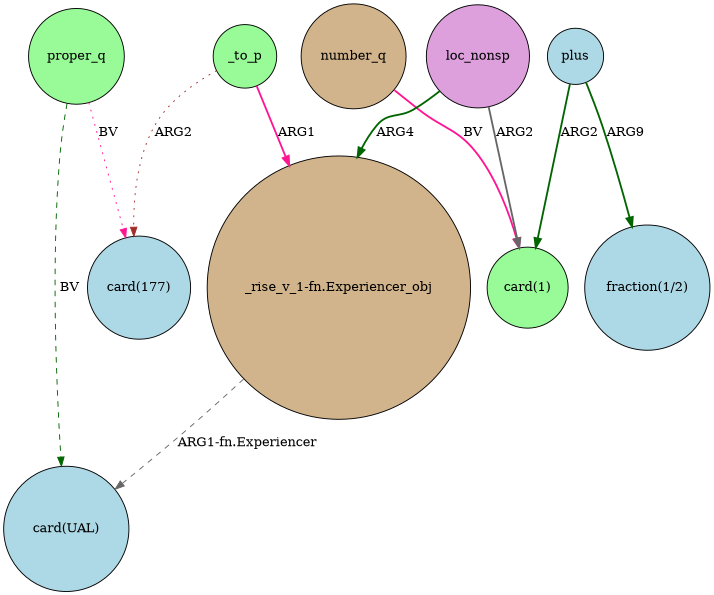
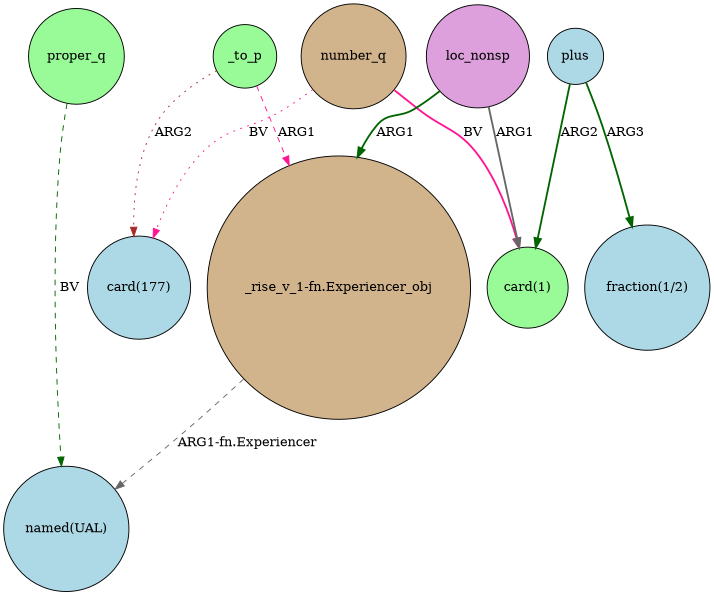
edge "_to_p" -> "_rise_v_1-fn.Experiencer_obj": style bold -> dashed
edge "loc_nonsp" -> "_rise_v_1-fn.Experiencer_obj": label "ARG4" -> "ARG1"
edge "loc_nonsp" -> "card(1)": label "ARG2" -> "ARG1"
edge "plus" -> "fraction(1/2)": label "ARG9" -> "ARG3"
edge "proper_q" -> "card(177)": now "number_q" -> "card(177)"
node "card(UAL)": label "card(UAL)" -> "named(UAL)"
